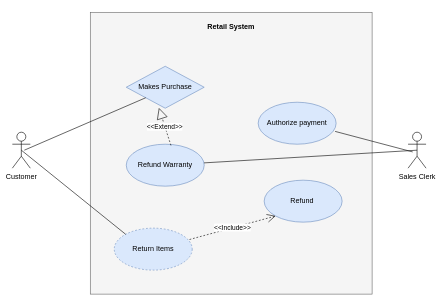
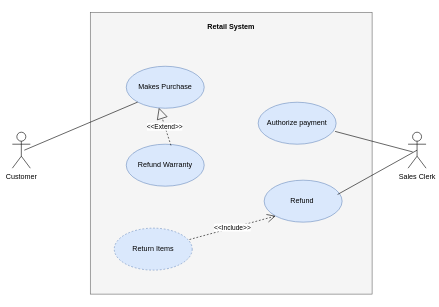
node "Makes Purchase": shape diamond -> ellipse
edge "Sales Clerk" -- "Refund Warranty": now "Sales Clerk" -- "Refund"
edge "Customer" -- "Return Items": removed
